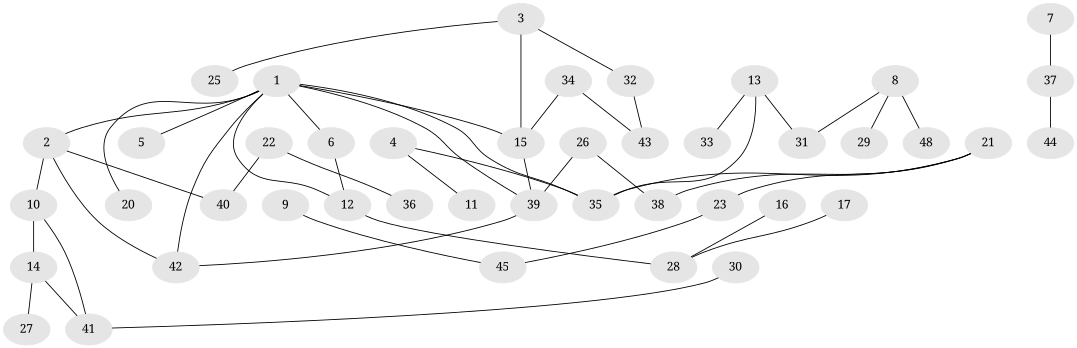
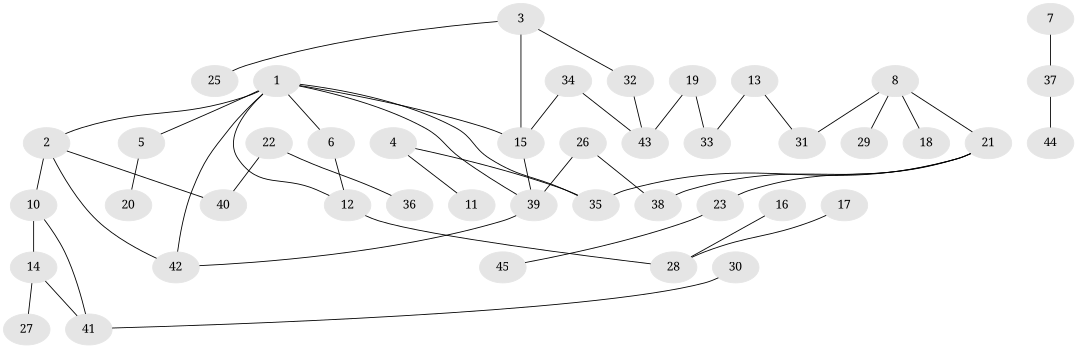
node "19": added
edge "1" -- "20": now "5" -- "20"
edge "8" -- "21": added
node "48": label "48" -> "18"
edge "13" -- "35": removed
node "9": removed
